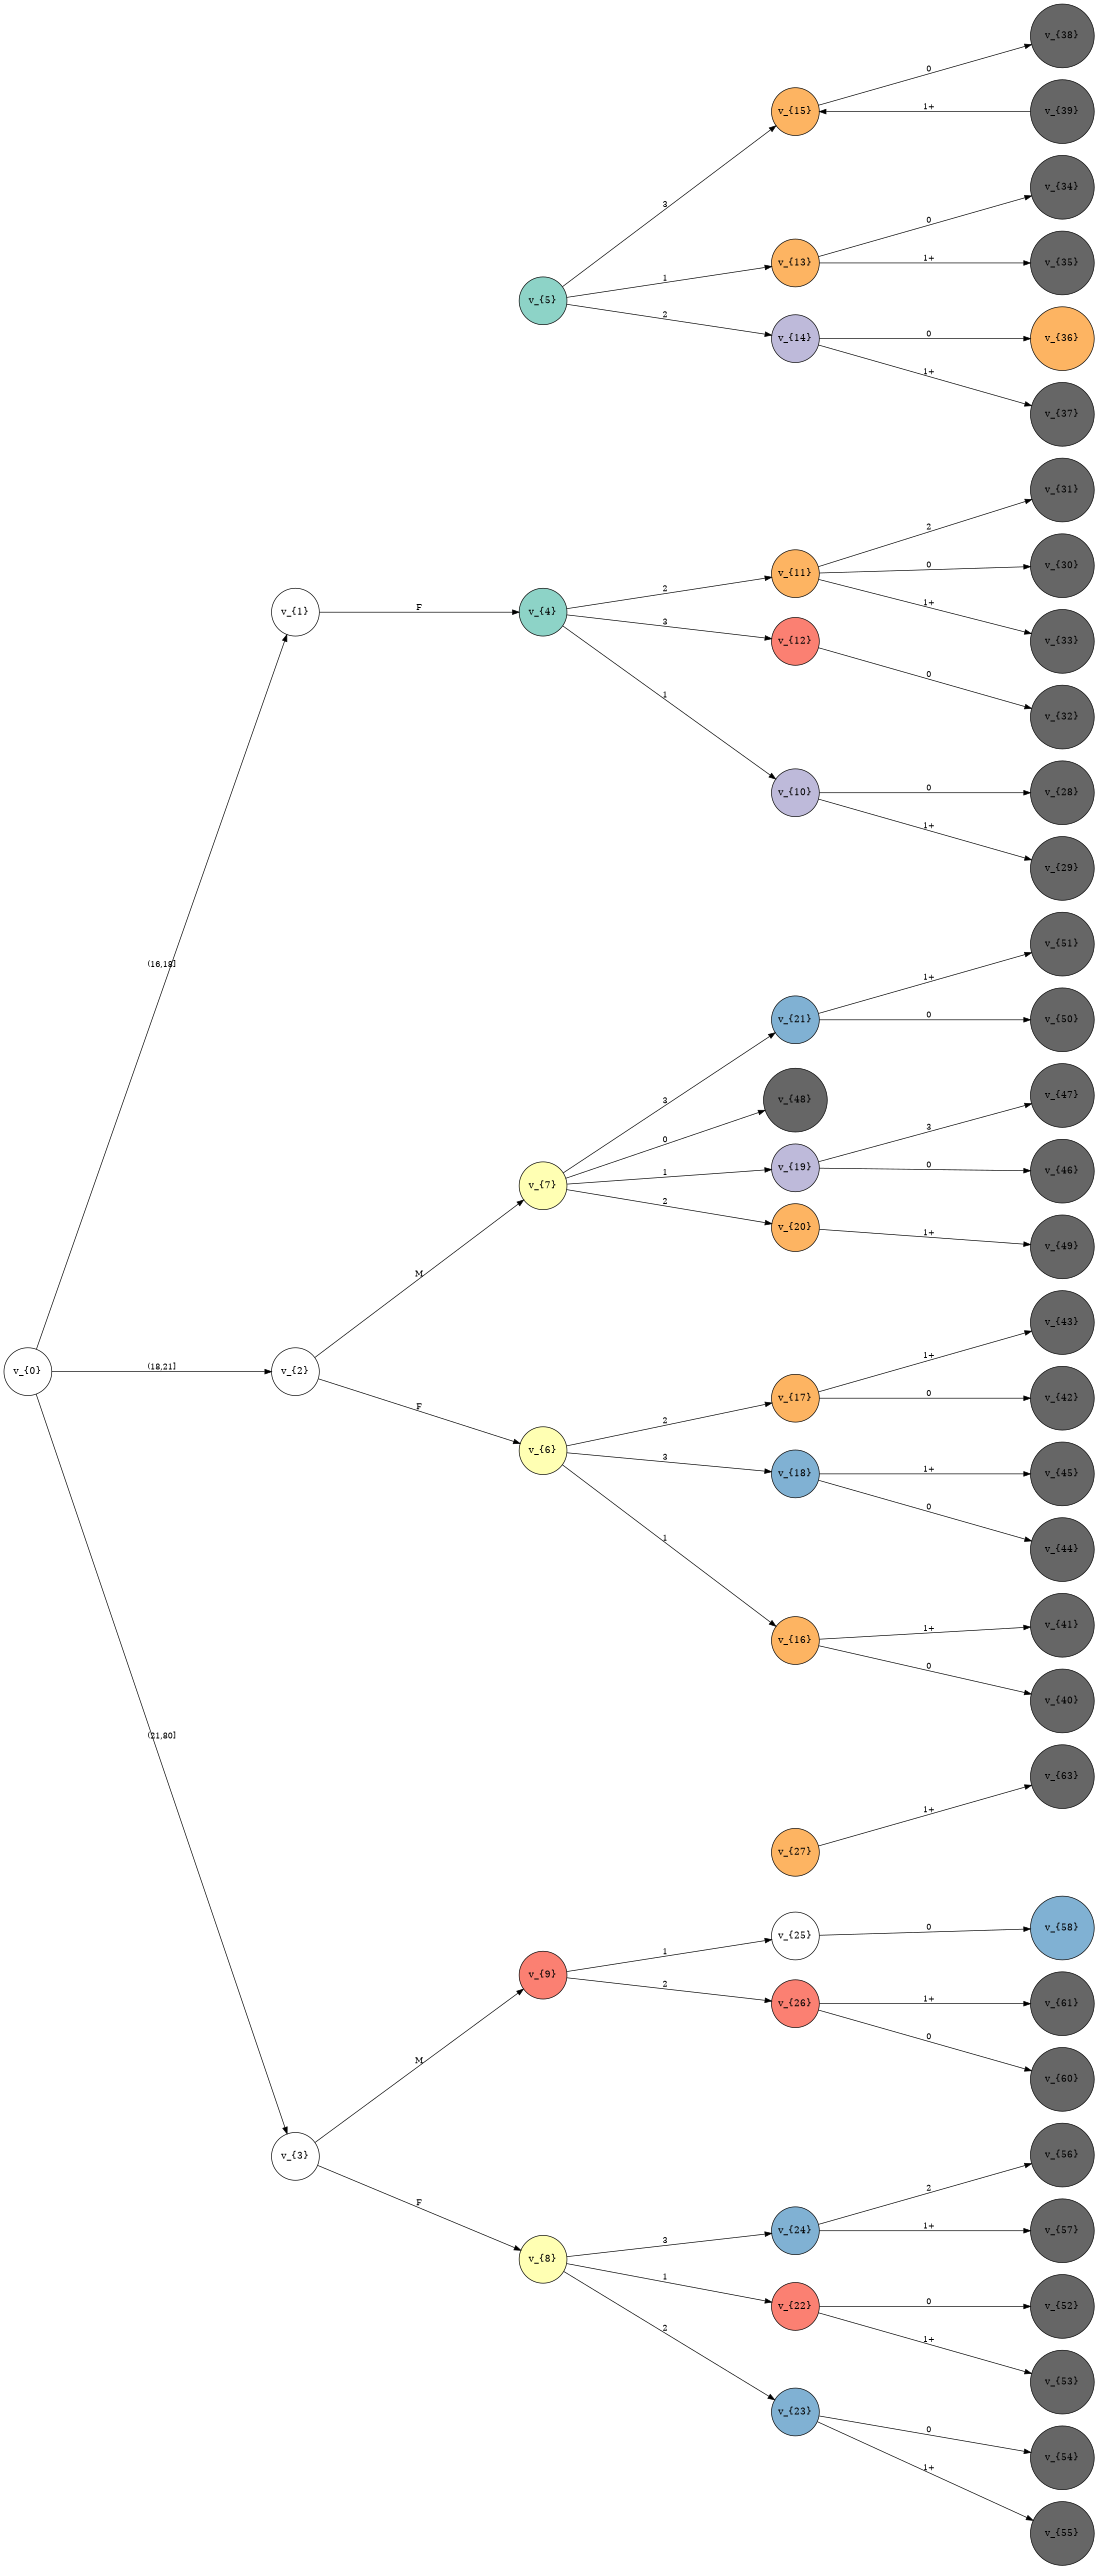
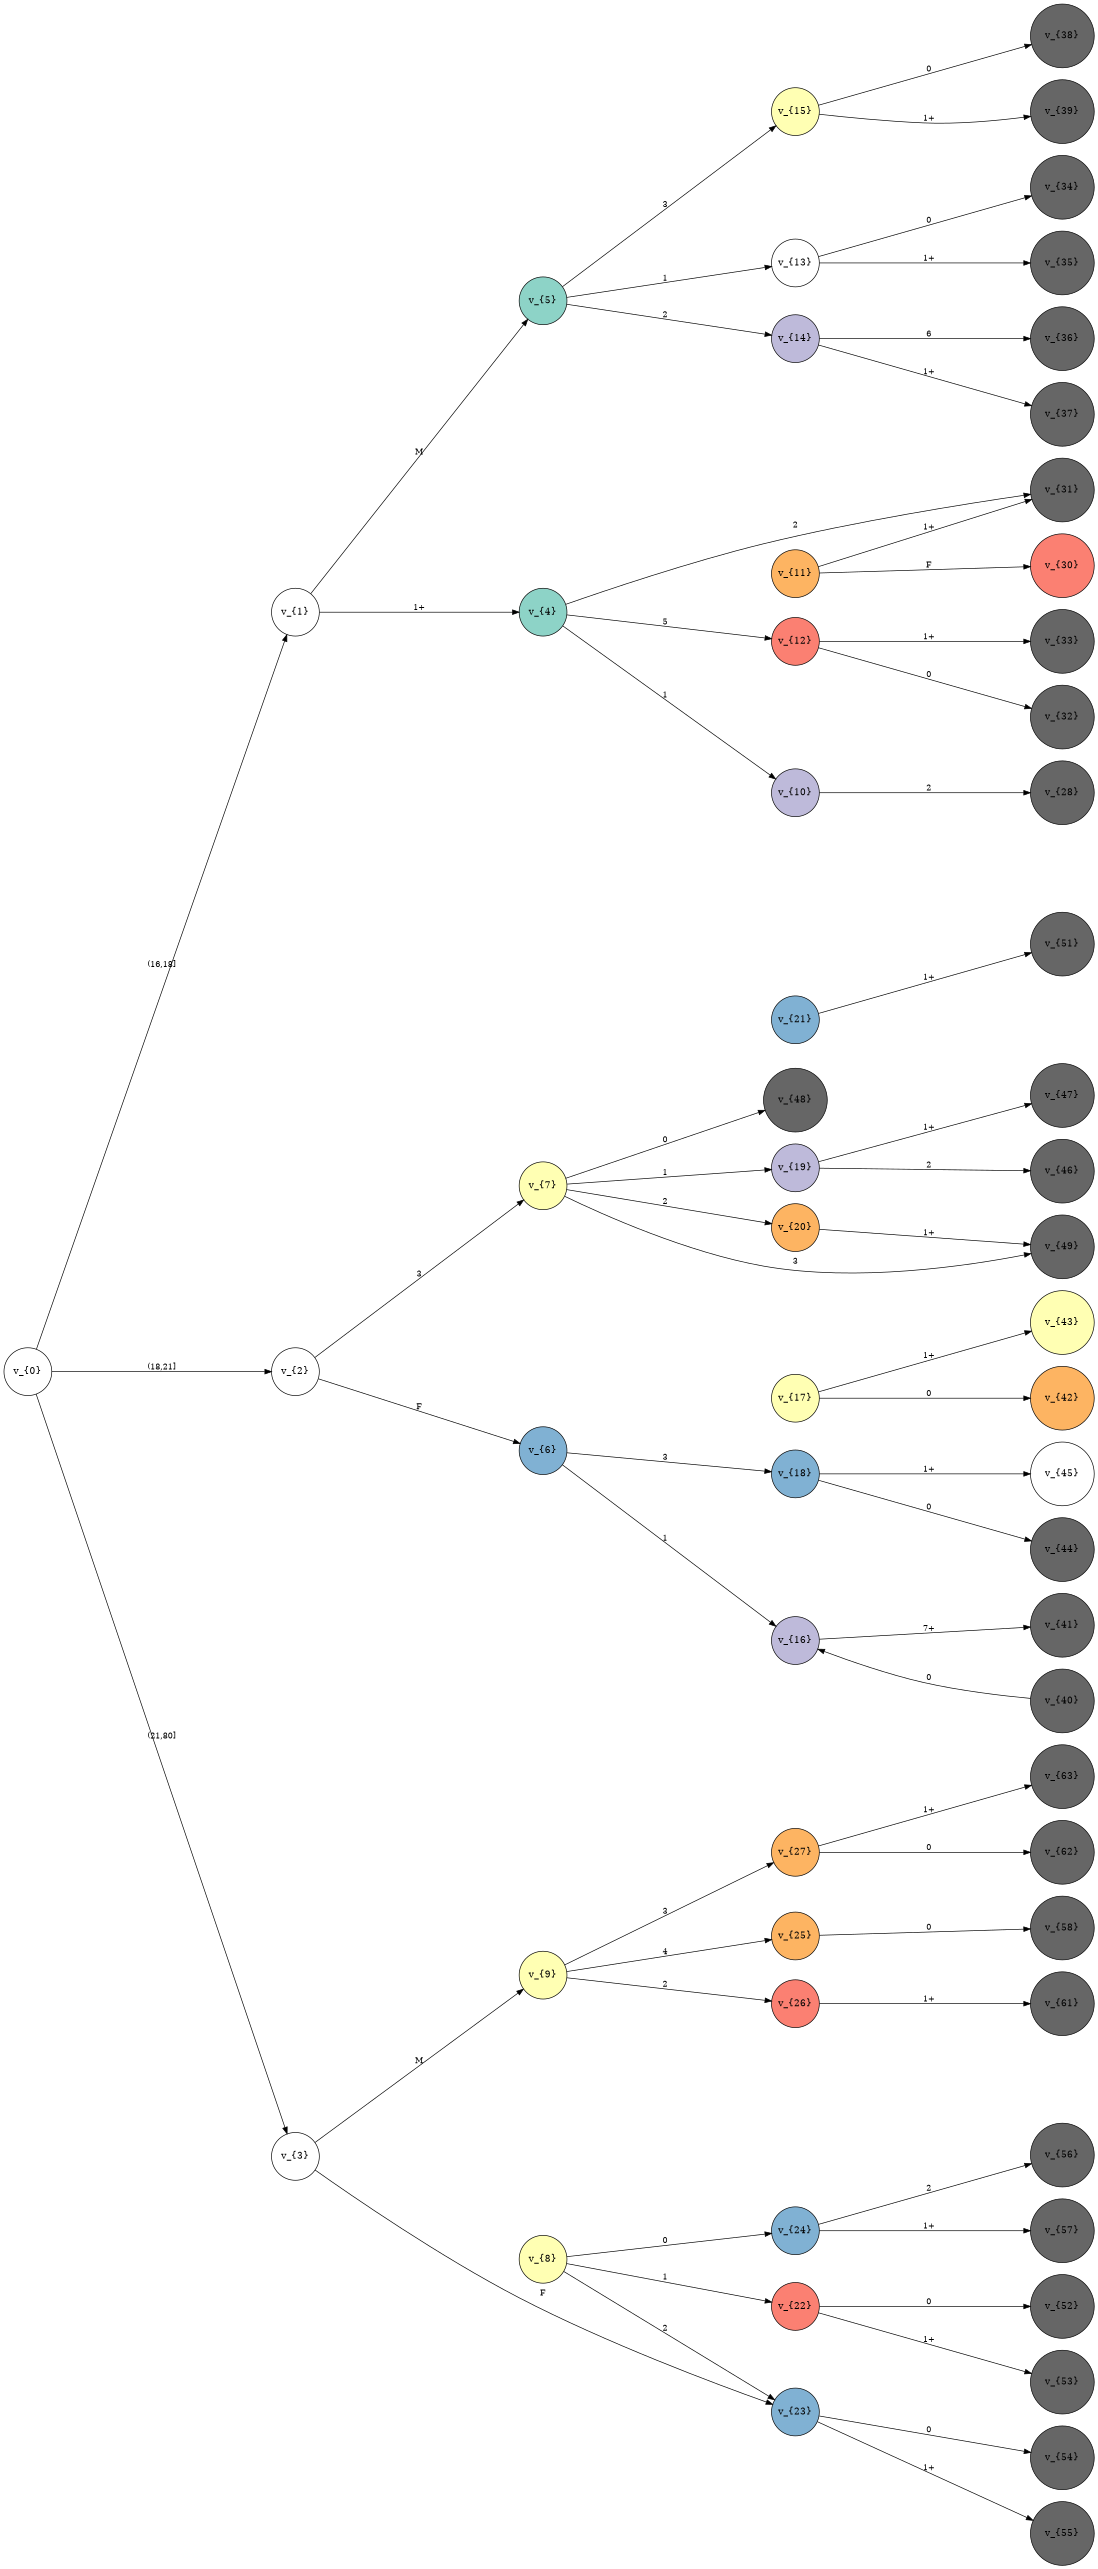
node "v_{15}": fillcolor #fdb462 -> #ffffb3
edge "v_{39}" -> "v_{15}": reversed
node "v_{13}": fillcolor #fdb462 -> white
edge "v_{14}" -> "v_{36}": label "0" -> "6"
node "v_{36}": fillcolor #fdb462 -> #666666
edge "v_{1}" -> "v_{5}": added, label "M"
edge "v_{11}" -> "v_{31}": label "2" -> "1+"
edge "v_{11}" -> "v_{30}": label "0" -> "F"
node "v_{30}": fillcolor #666666 -> #fb8072
edge "v_{4}" -> "v_{11}": now "v_{4}" -> "v_{31}"
edge "v_{11}" -> "v_{33}": now "v_{12}" -> "v_{33}"
edge "v_{1}" -> "v_{4}": label "F" -> "1+"
edge "v_{4}" -> "v_{12}": label "3" -> "5"
edge "v_{10}" -> "v_{28}": label "0" -> "2"
node "v_{29}": removed
node "v_{50}": removed
edge "v_{7}" -> "v_{21}": now "v_{7}" -> "v_{49}"
edge "v_{19}" -> "v_{47}": label "3" -> "1+"
edge "v_{19}" -> "v_{46}": label "0" -> "2"
edge "v_{2}" -> "v_{7}": label "M" -> "3"
node "v_{43}": fillcolor #666666 -> #ffffb3
node "v_{17}": fillcolor #fdb462 -> #ffffb3
node "v_{42}": fillcolor #666666 -> #fdb462
edge "v_{6}" -> "v_{17}": removed, label "2"
node "v_{6}": fillcolor #ffffb3 -> #80b1d3
node "v_{45}": fillcolor #666666 -> white
edge "v_{16}" -> "v_{41}": label "1+" -> "7+"
node "v_{16}": fillcolor #fdb462 -> #bebada
edge "v_{16}" -> "v_{40}": reversed
node "v_{62}": added
edge "v_{9}" -> "v_{27}": added, label "3"
node "v_{58}": fillcolor #80b1d3 -> #666666
node "v_{25}": fillcolor white -> #fdb462
edge "v_{9}" -> "v_{25}": label "1" -> "4"
node "v_{9}": fillcolor #fb8072 -> #ffffb3
node "v_{60}": removed
edge "v_{3}" -> "v_{8}": now "v_{3}" -> "v_{23}"
edge "v_{8}" -> "v_{24}": label "3" -> "0"
